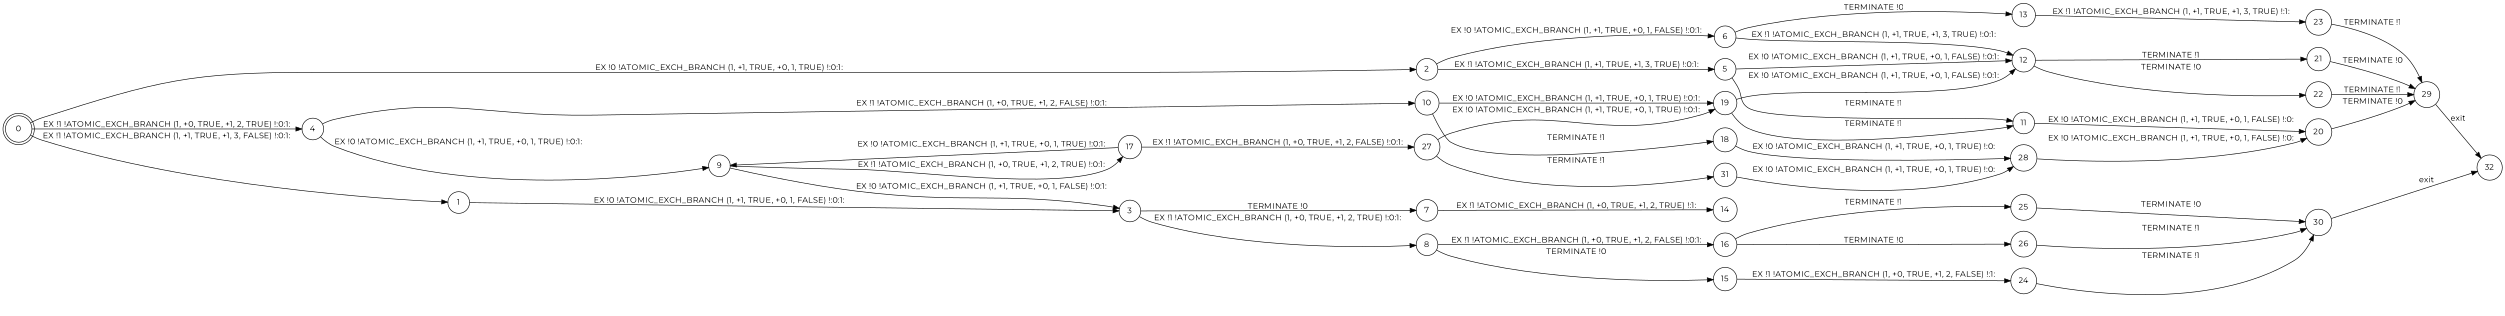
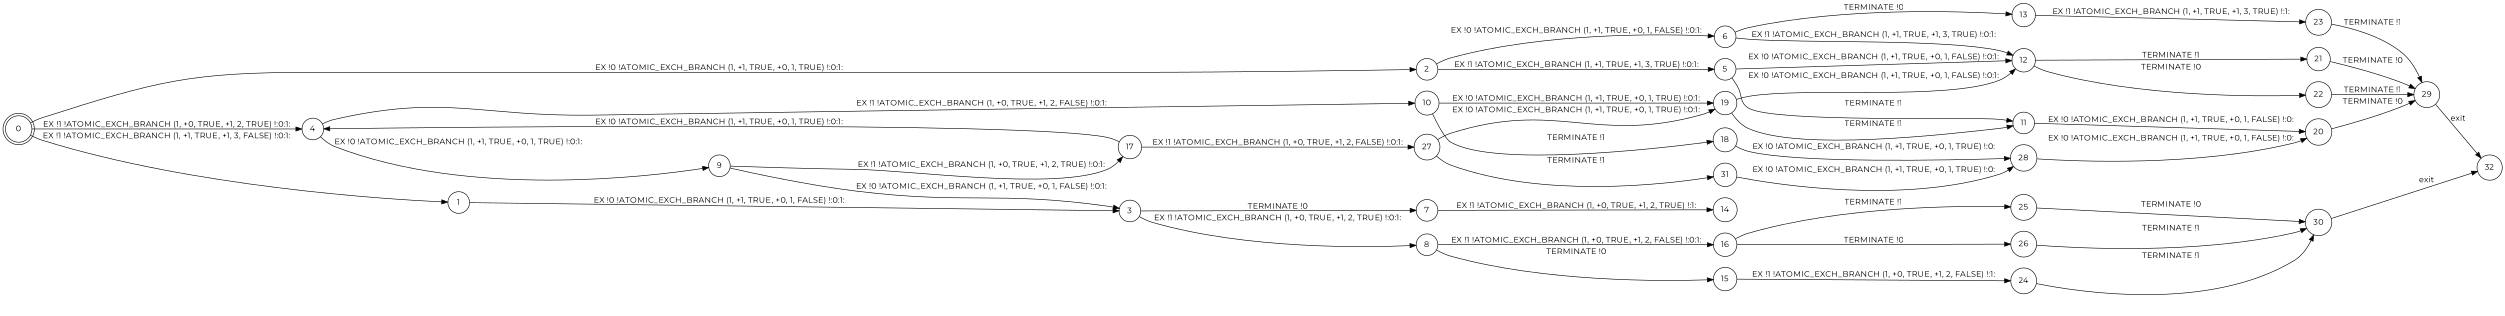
edge "17" -> "9": now "17" -> "4"
